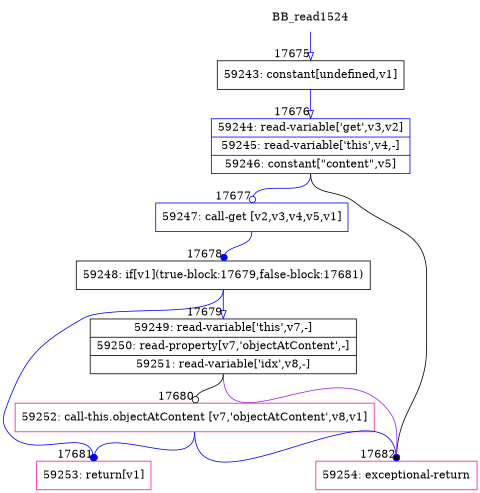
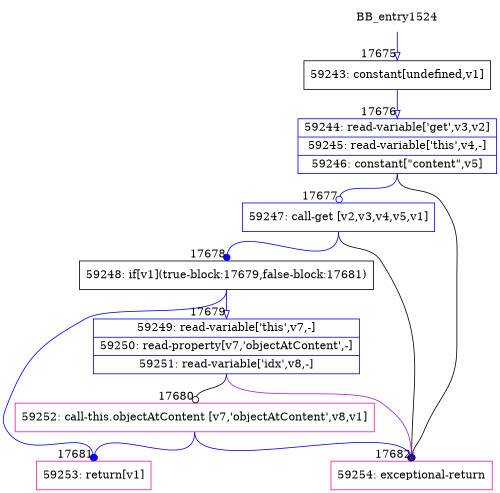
node "BB_read1524": label "BB_read1524" -> "BB_entry1524"
edge "59247: call-get [v2,v3,v4,v5,v1]" -> "59254: exceptional-return": added
node "59249: read-variable['this',v7,-]": color black -> blue
edge "59249: read-variable['this',v7,-]" -> "59254: exceptional-return": arrowhead odot -> onormal
